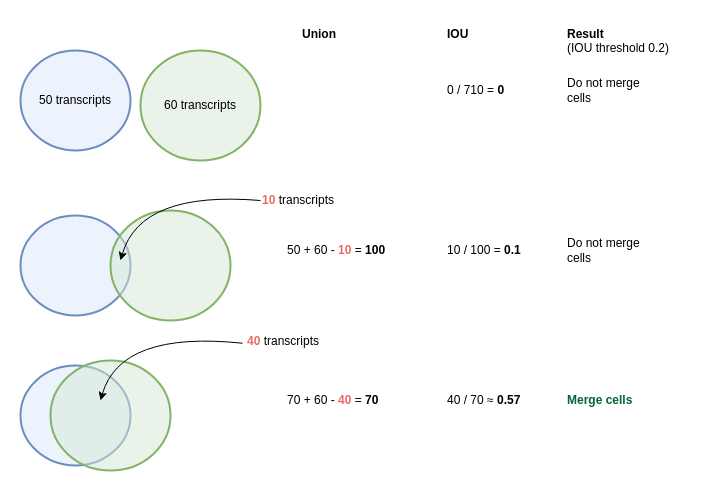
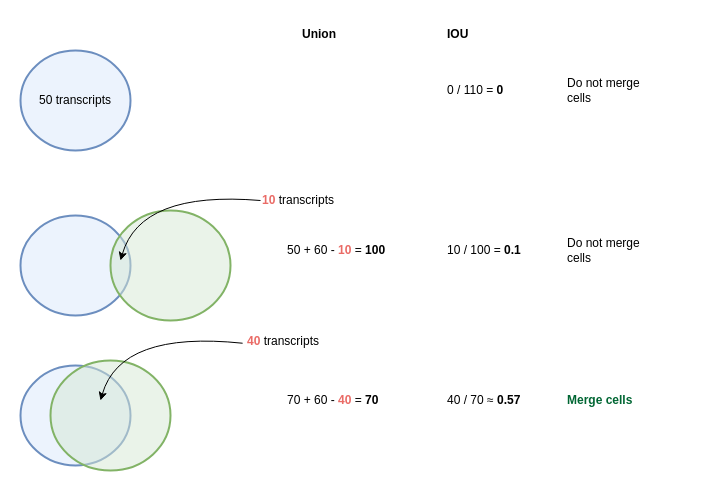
node "Result (IOU threshold 0.2)": removed
node "0 / 710 = 0": label "0 / 710 = 0" -> "0 / 110 = 0"
node "60 transcripts": removed
